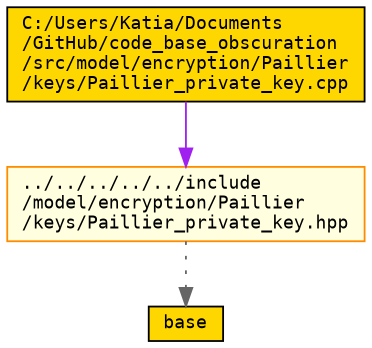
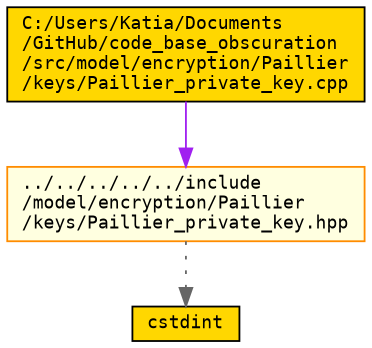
node "base": label "base" -> "cstdint"
